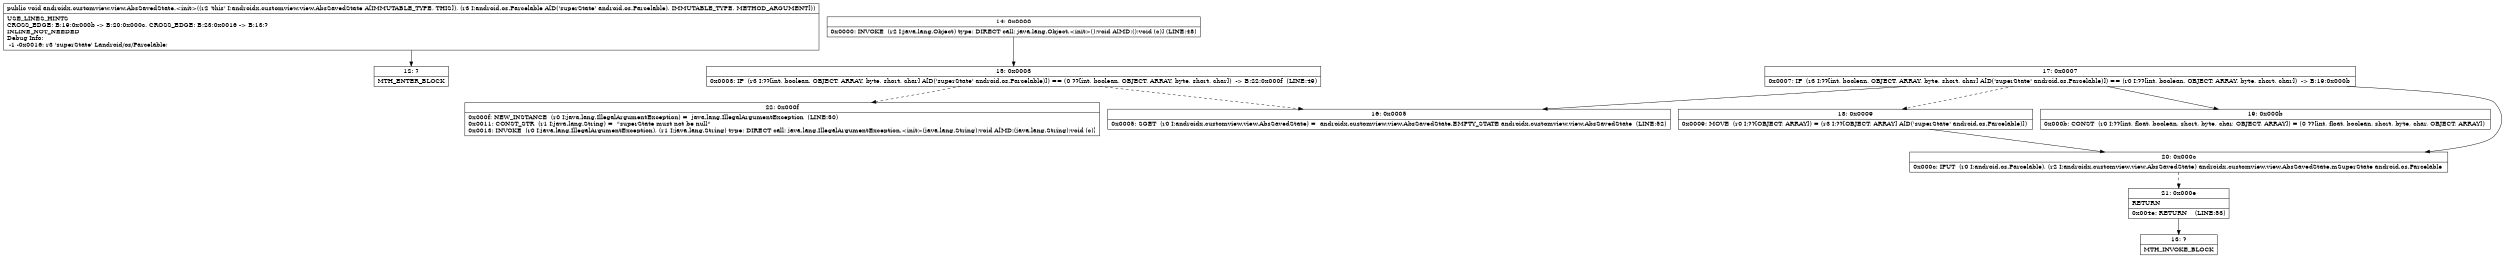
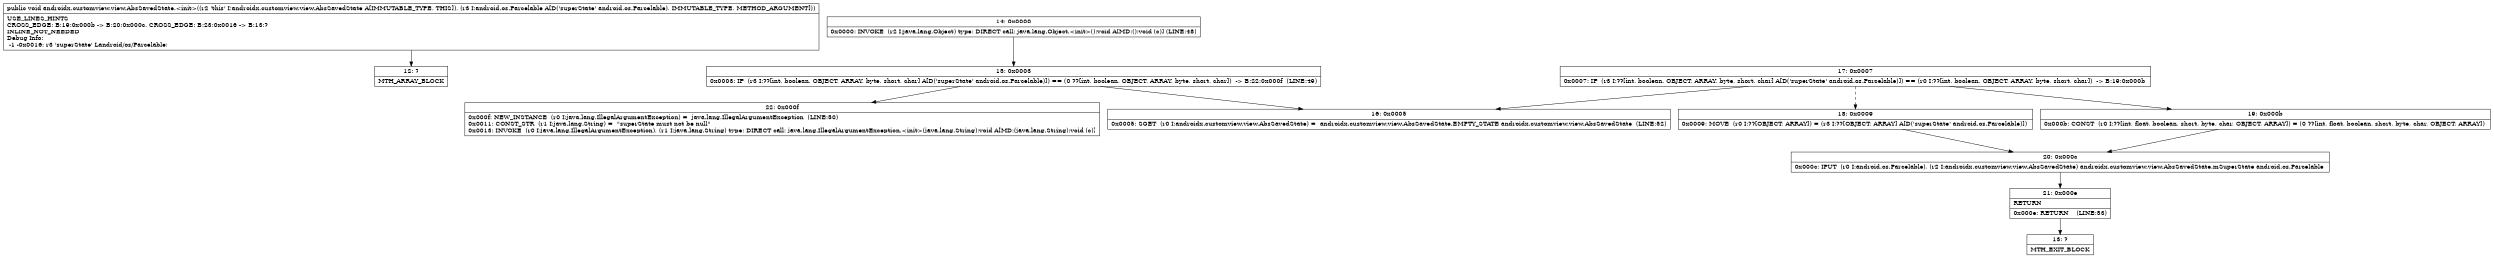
node "12: ?": text "MTH_ENTER_BLOCK" -> "MTH_ARRAY_BLOCK"
edge "15: 0x0003" -> "22: 0x000f": style dashed -> solid
edge "17: 0x0007" -> "20: 0x000c": now "19: 0x000b" -> "20: 0x000c"
edge "15: 0x0003" -> "16: 0x0005": style dashed -> solid
edge "20: 0x000c" -> "21: 0x000e": style dashed -> solid
node "21: 0x000e": text "0x004e: RETURN    (LINE:53)" -> "0x000e: RETURN    (LINE:53)"
node "13: ?": text "MTH_INVOKE_BLOCK" -> "MTH_EXIT_BLOCK"
